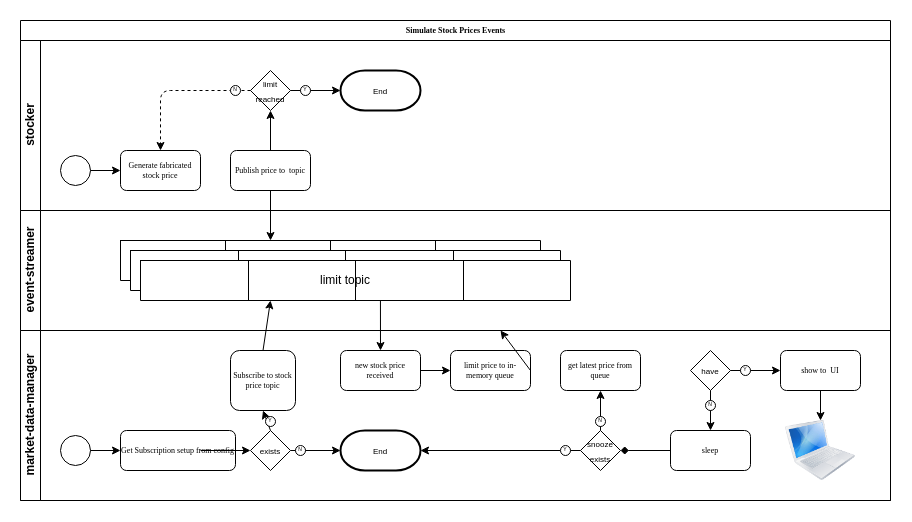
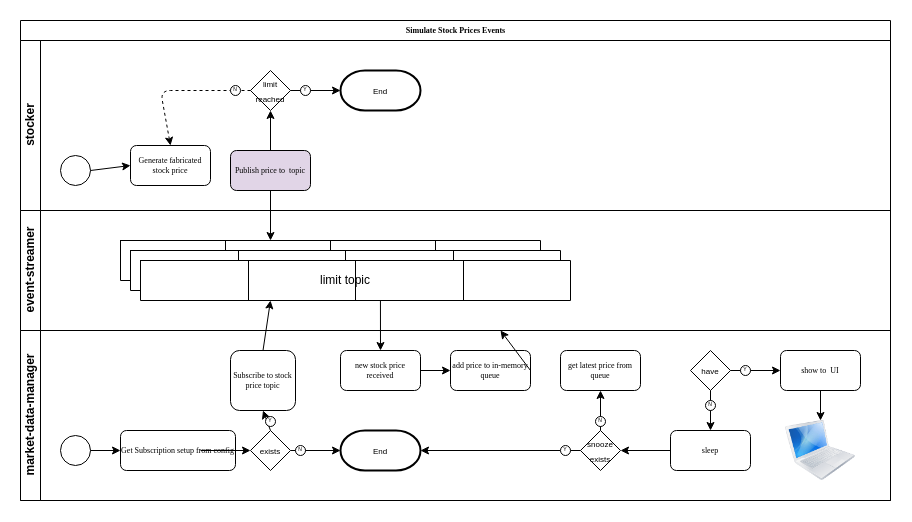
node "Generate fabricated stock price": moved (161, 171) -> (171, 166)
node "Publish price to topic": fillcolor #ffffff -> #e1d5e7
node "limit price to in-memory queue": label "limit price to in-memory queue" -> "add price to in-memory queue"
edge "sleep" -> "snooze exists": arrowhead diamond -> classic
